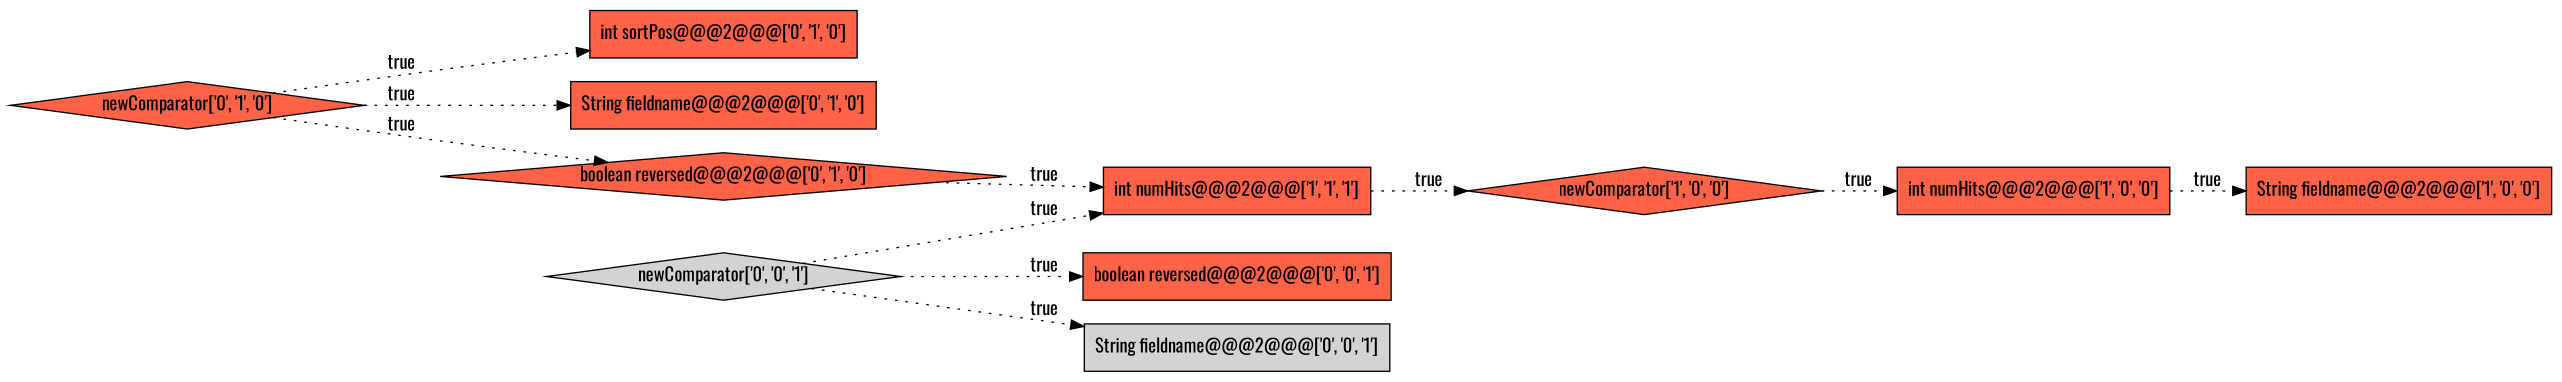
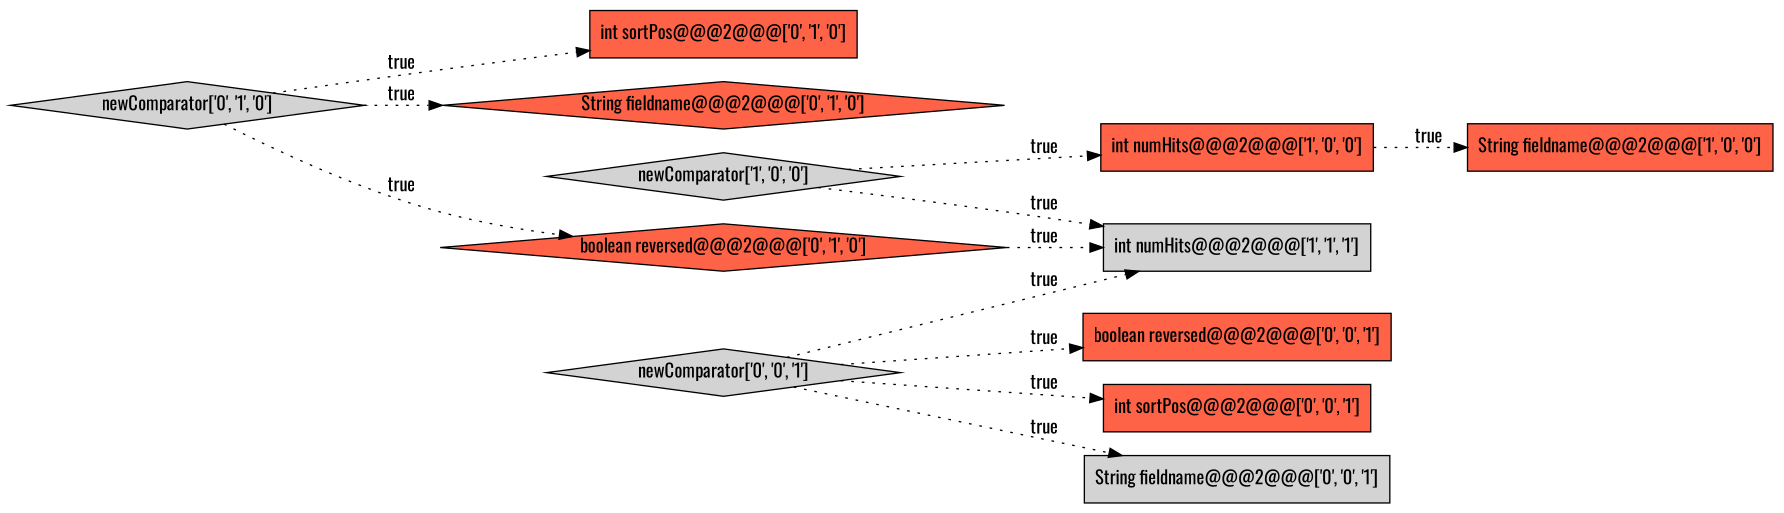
node "newComparator['0', '1', '0']": fillcolor tomato -> lightgray
node "String fieldname@@@2@@@['0', '1', '0']": shape box -> diamond
node "int numHits@@@2@@@['1', '1', '1']": fillcolor tomato -> lightgray
edge "int numHits@@@2@@@['1', '1', '1']" -> "newComparator['1', '0', '0']": reversed
node "newComparator['1', '0', '0']": fillcolor tomato -> lightgray
node "int sortPos@@@2@@@['0', '0', '1']": added
